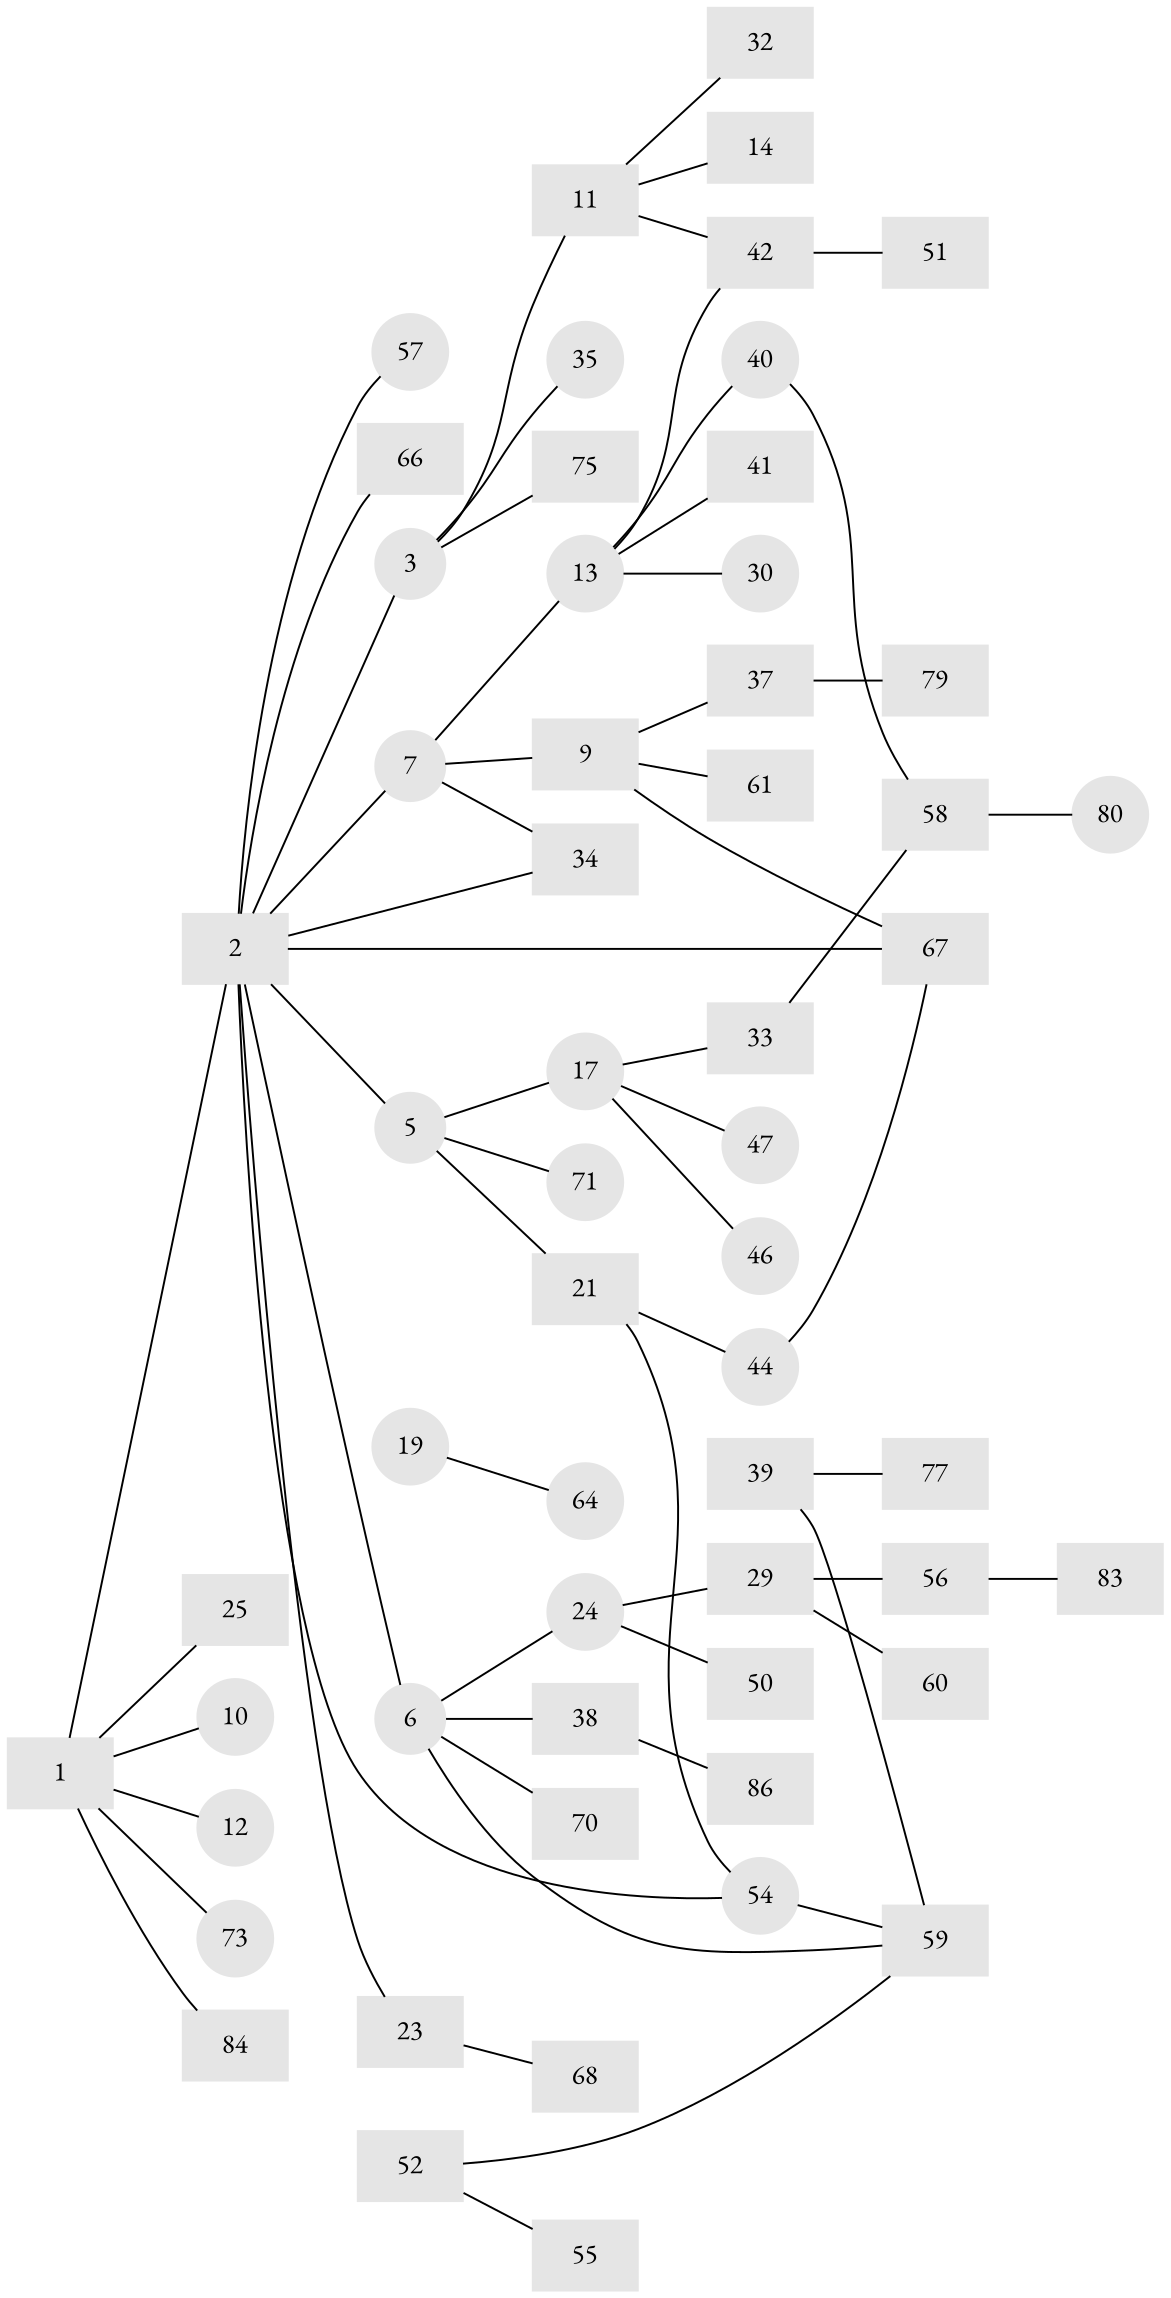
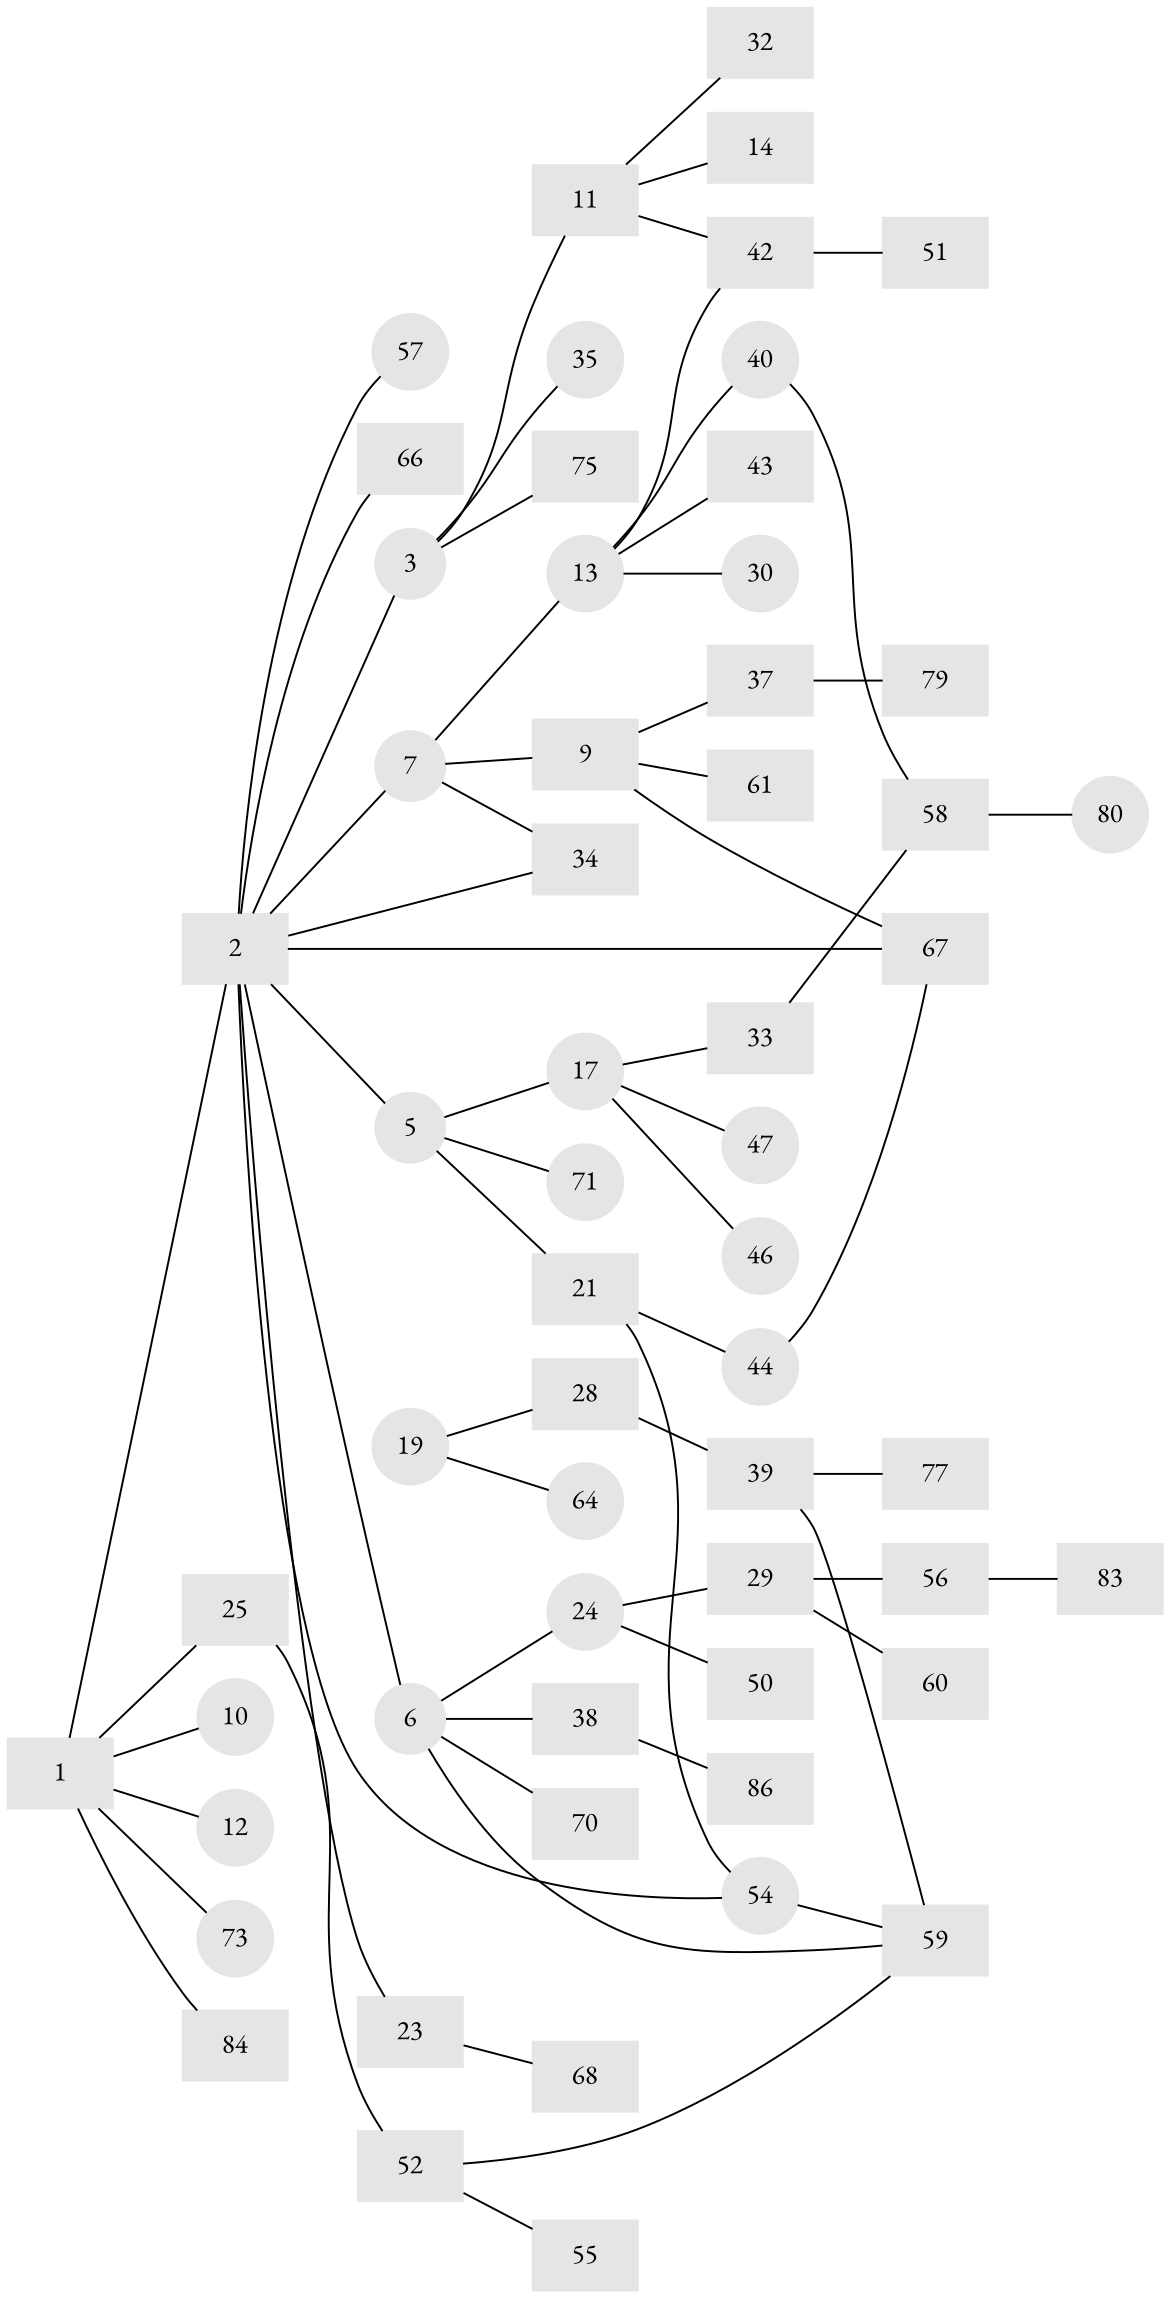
node "41": label "41" -> "43"
node "28": added
edge "25" -- "52": added
